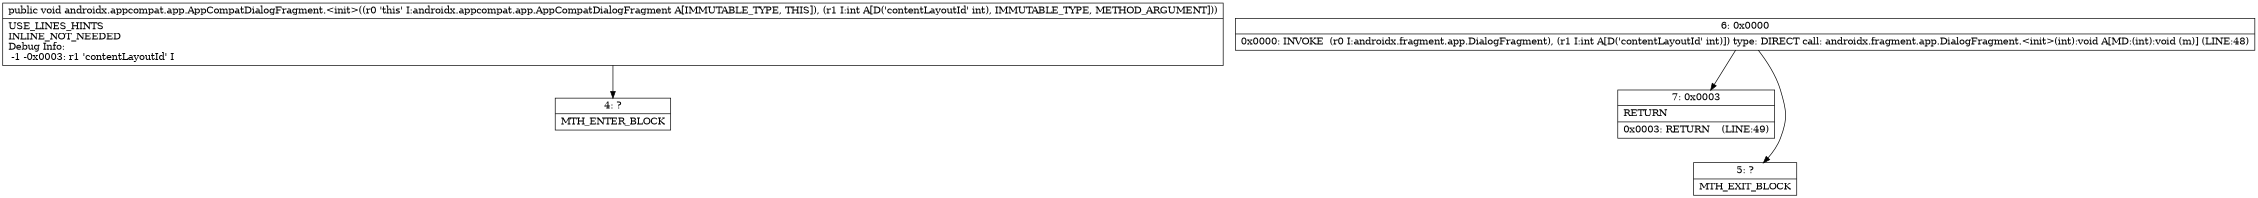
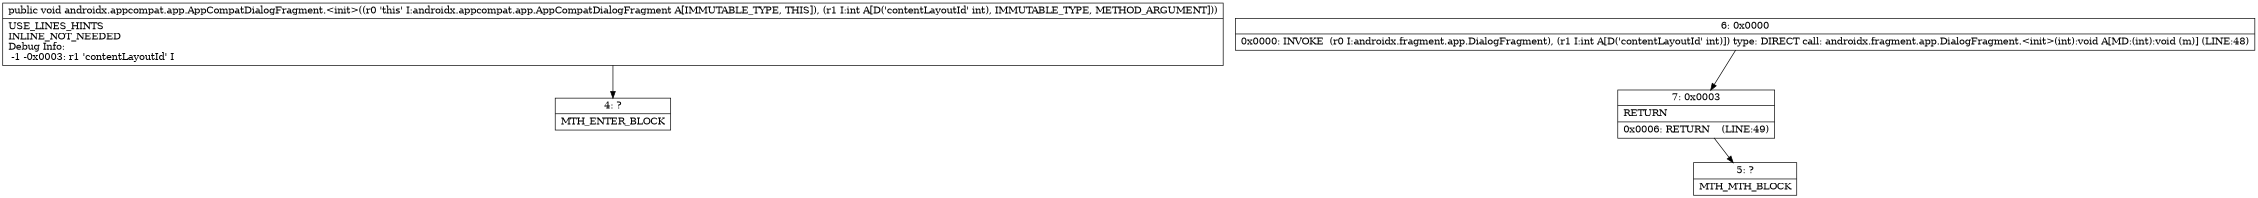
edge "6: 0x0000" -> "5: ?": now "7: 0x0003" -> "5: ?"
node "7: 0x0003": text "0x0003: RETURN    (LINE:49)" -> "0x0006: RETURN    (LINE:49)"
node "5: ?": text "MTH_EXIT_BLOCK" -> "MTH_MTH_BLOCK"
